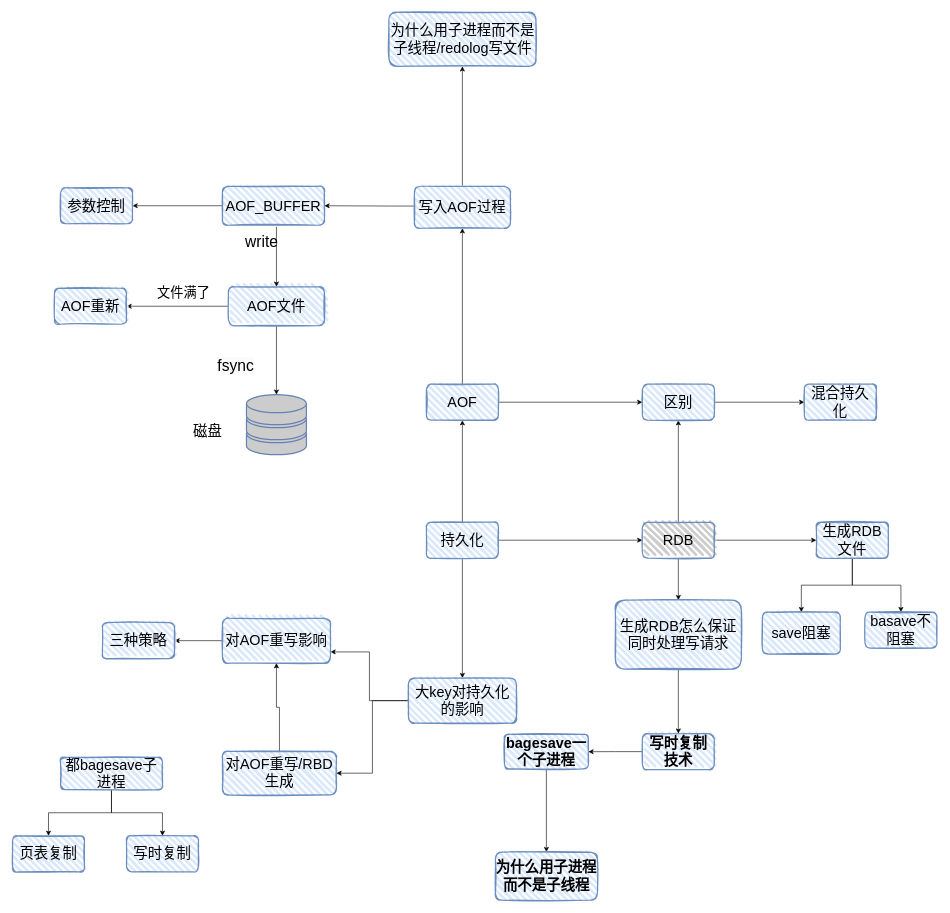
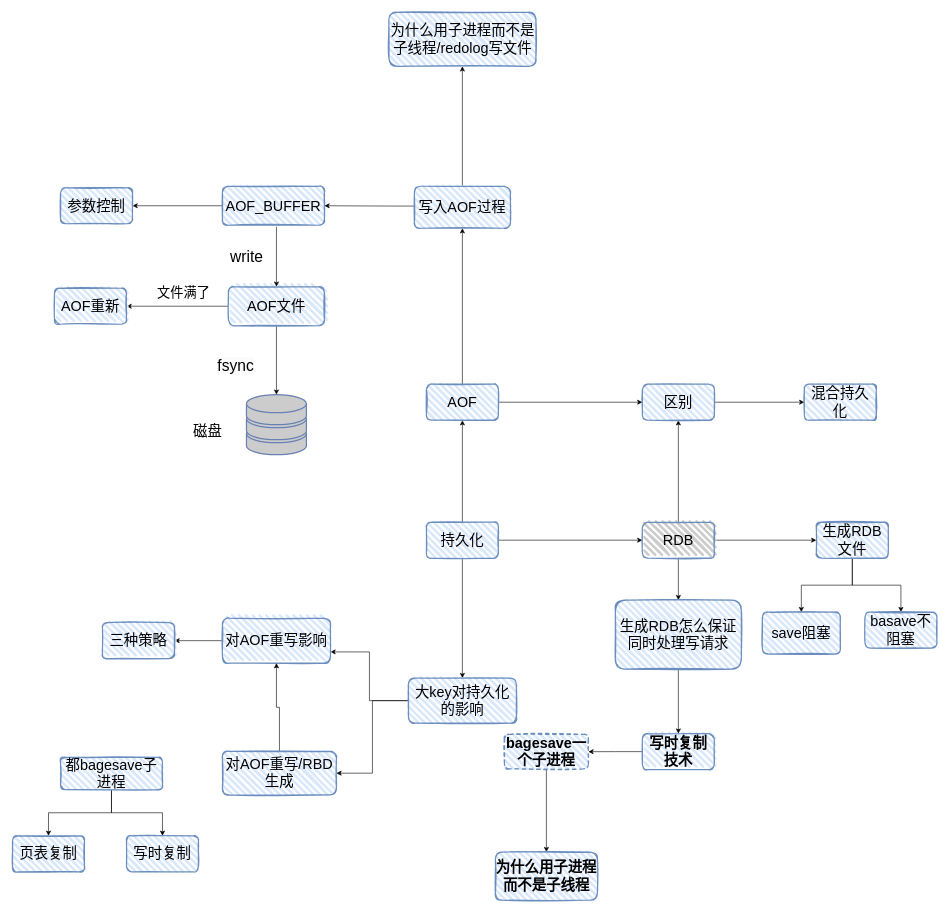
node "write": moved (261, 242) -> (246, 257)
node "bagesave一个子进程": style solid -> dashed
